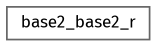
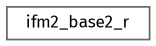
node "base2_base2_r": label "base2_base2_r" -> "ifm2_base2_r"
